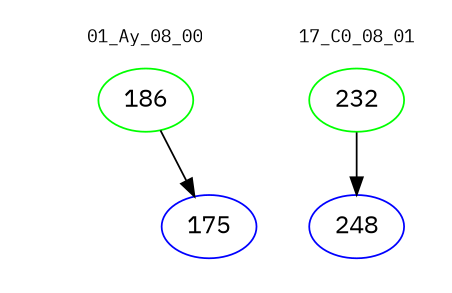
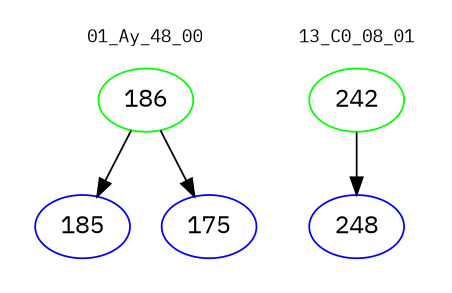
cluster "01_Ay_08_00": label "01_Ay_08_00" -> "01_Ay_48_00"
cluster "17_C0_08_01": label "17_C0_08_01" -> "13_C0_08_01"
node "232": label "232" -> "242"
node "185": added
